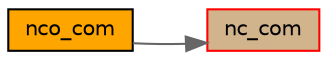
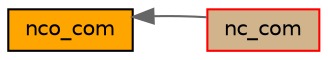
edge "nco_com" -> "nc_com": reversed
